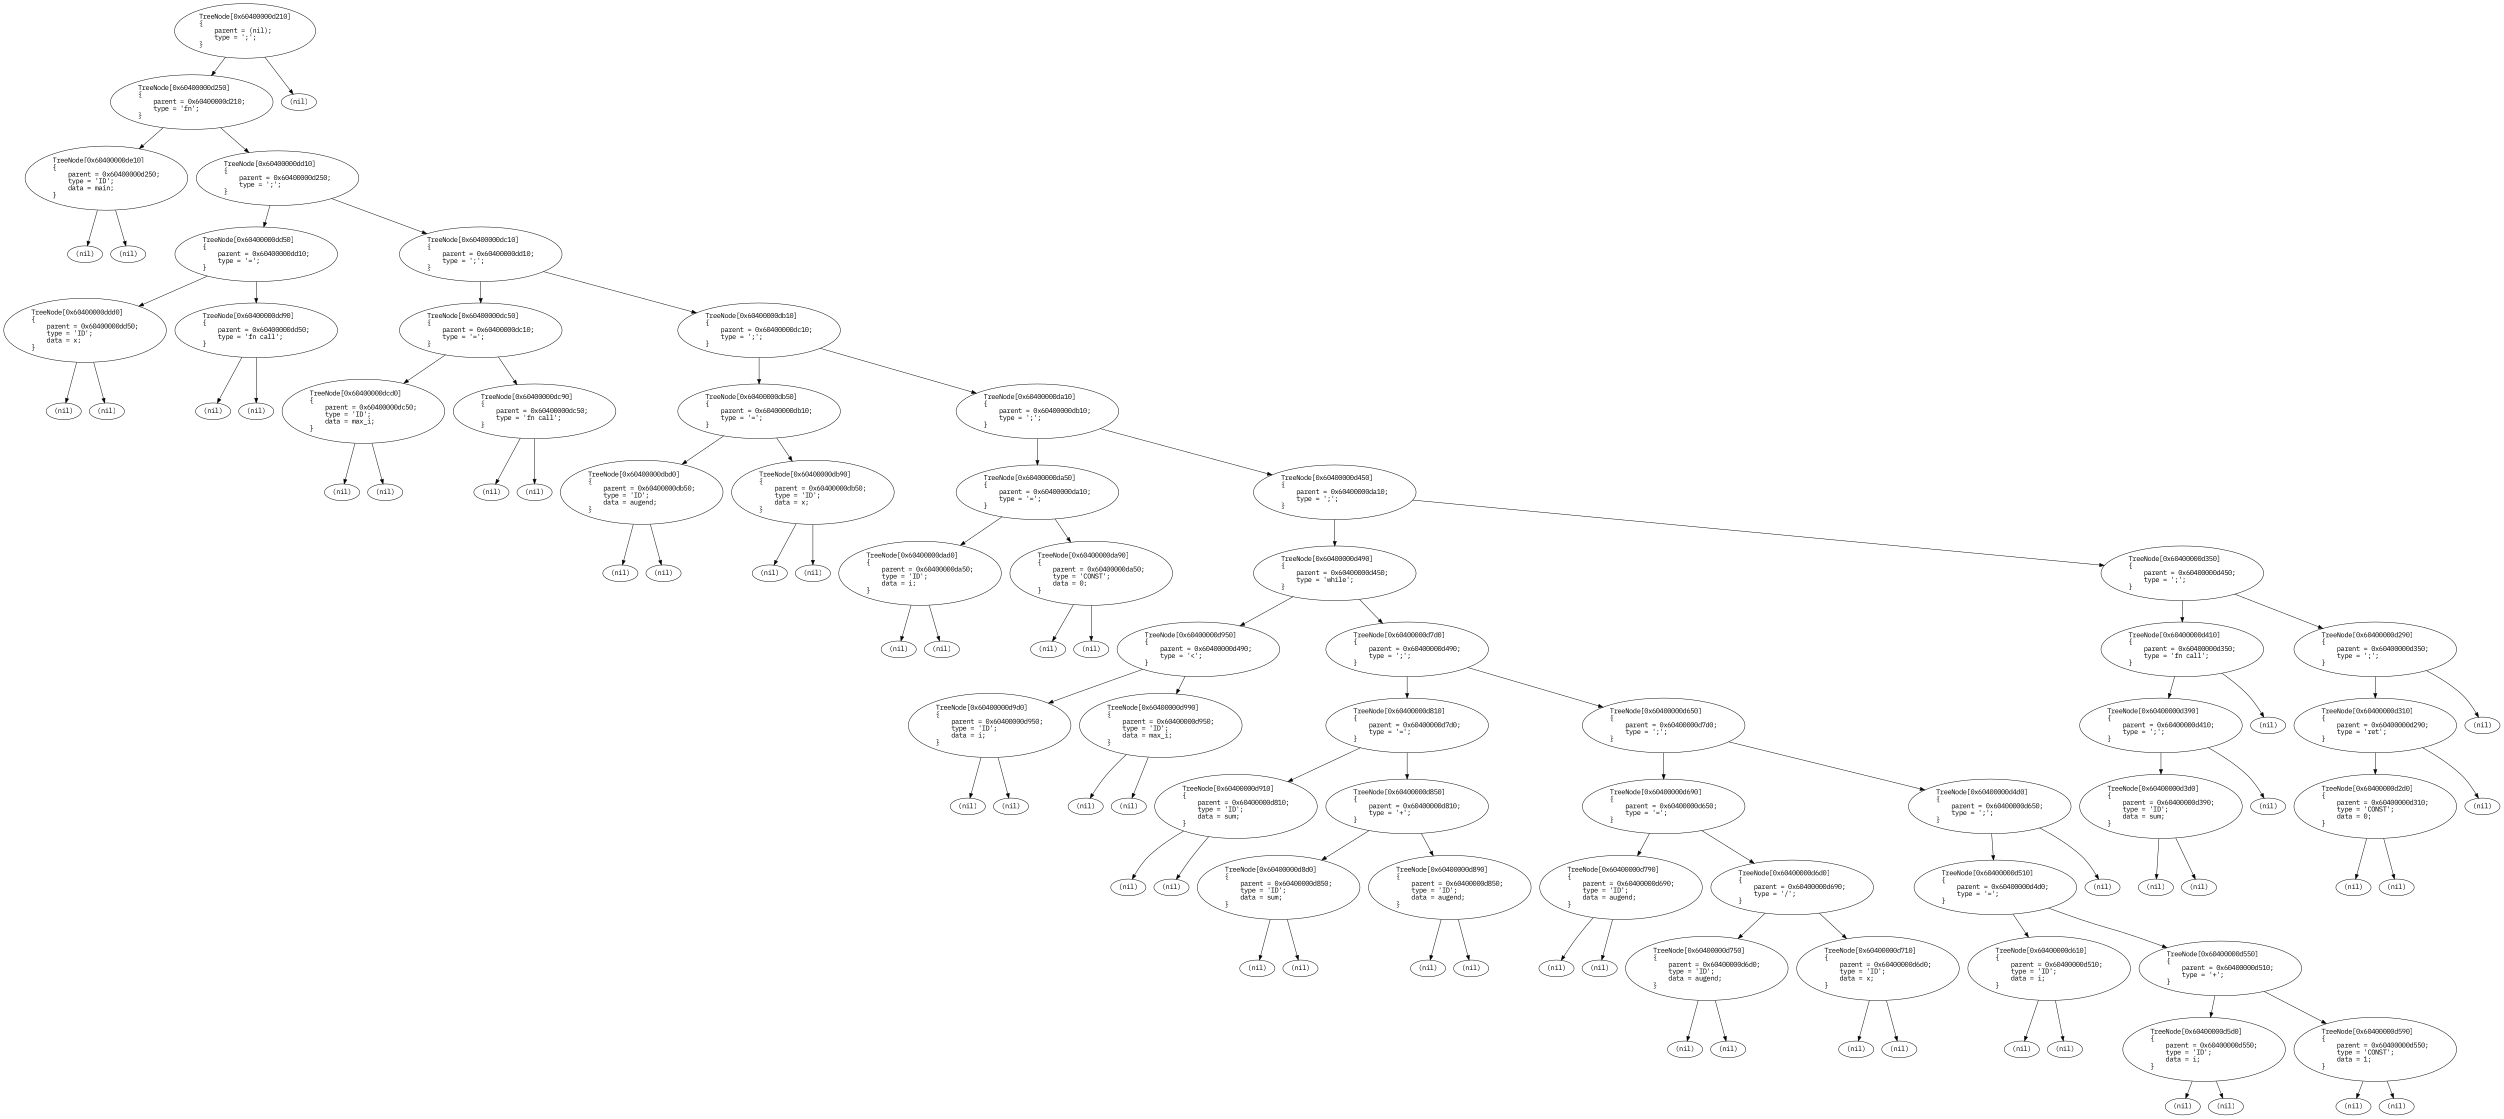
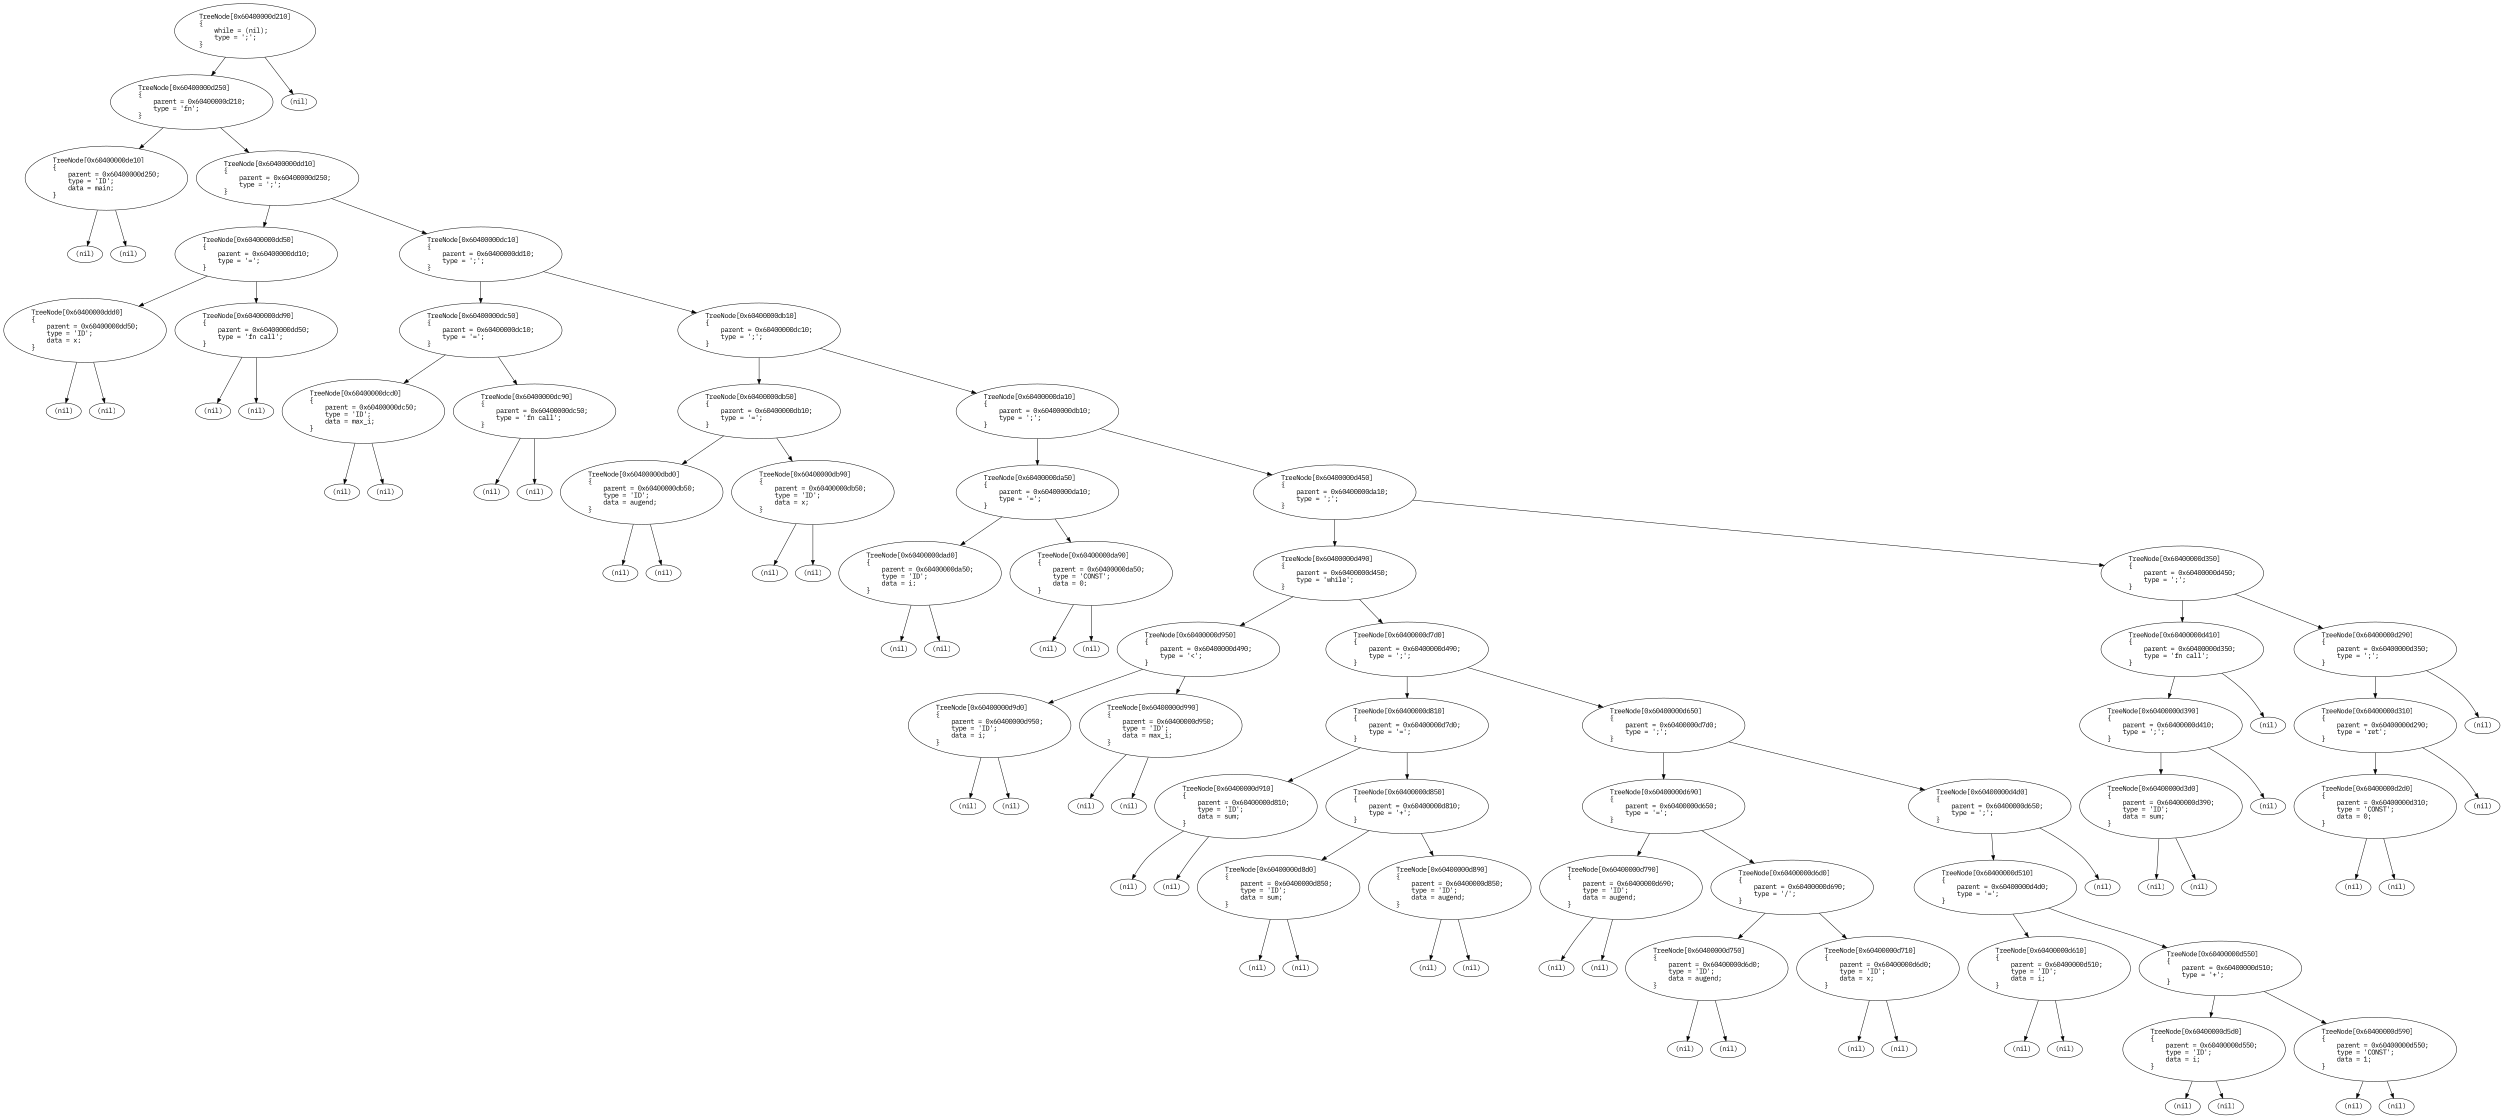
node "TreeNode[0x60400000d210] { parent = (nil); type = ';'; }": label "TreeNode[0x60400000d210] { parent = (nil); type = ';'; }" -> "TreeNode[0x60400000d210] { while = (nil); type = ';'; }"
